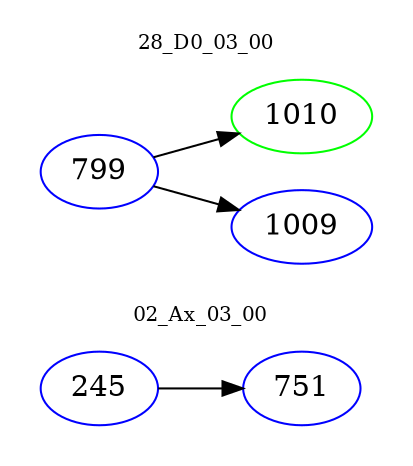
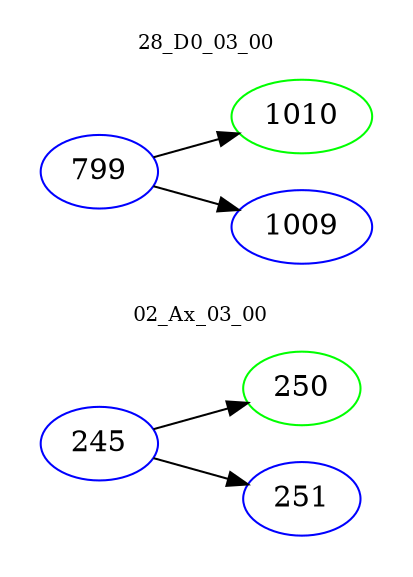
node "250": added
node "751": label "751" -> "251"
